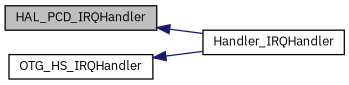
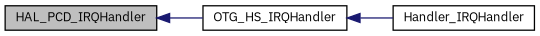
edge "Handler_IRQHandler" -> "HAL_PCD_IRQHandler": now "OTG_HS_IRQHandler" -> "HAL_PCD_IRQHandler"
